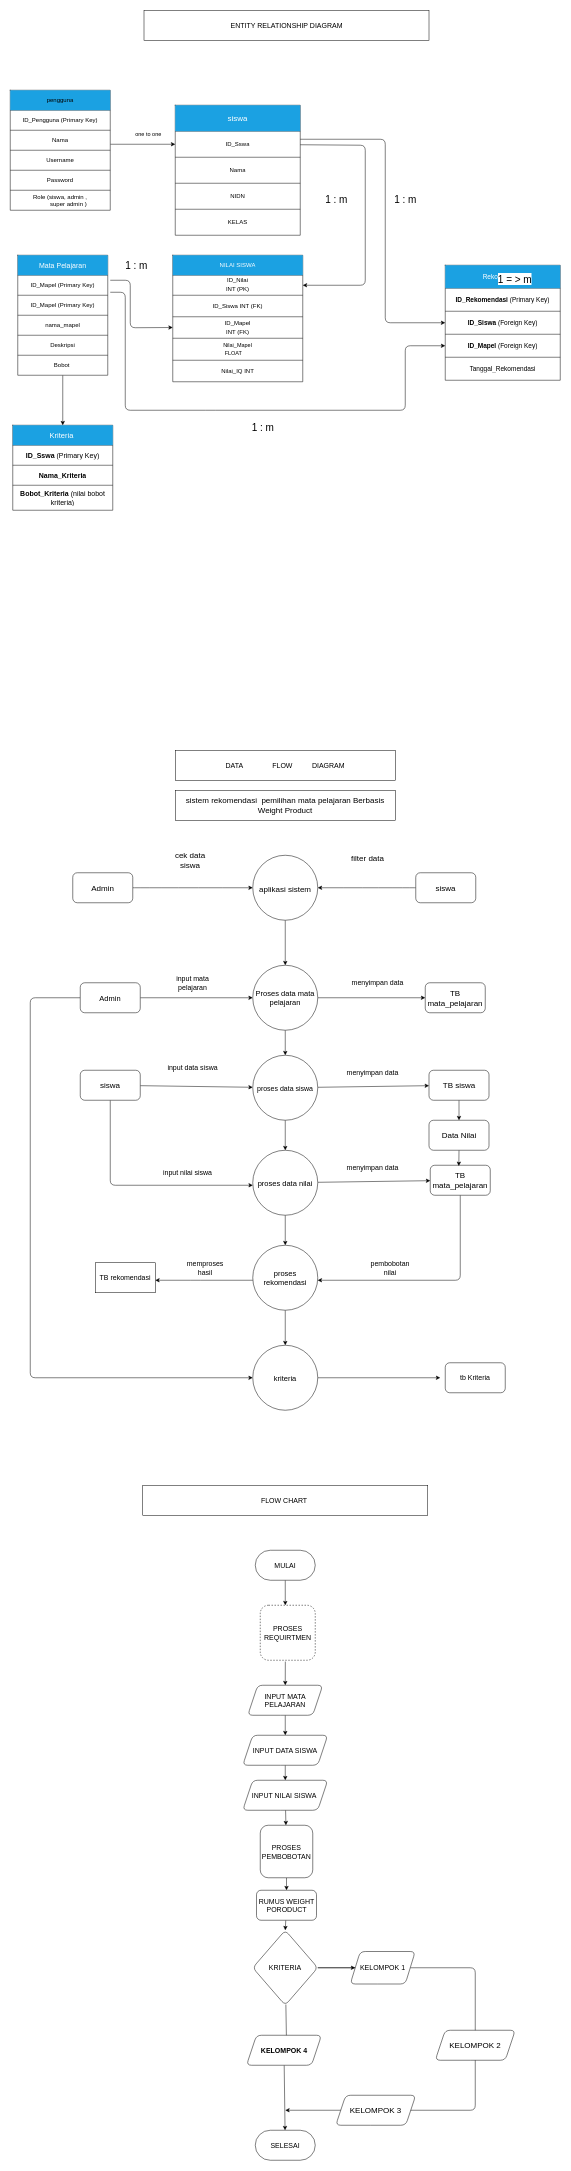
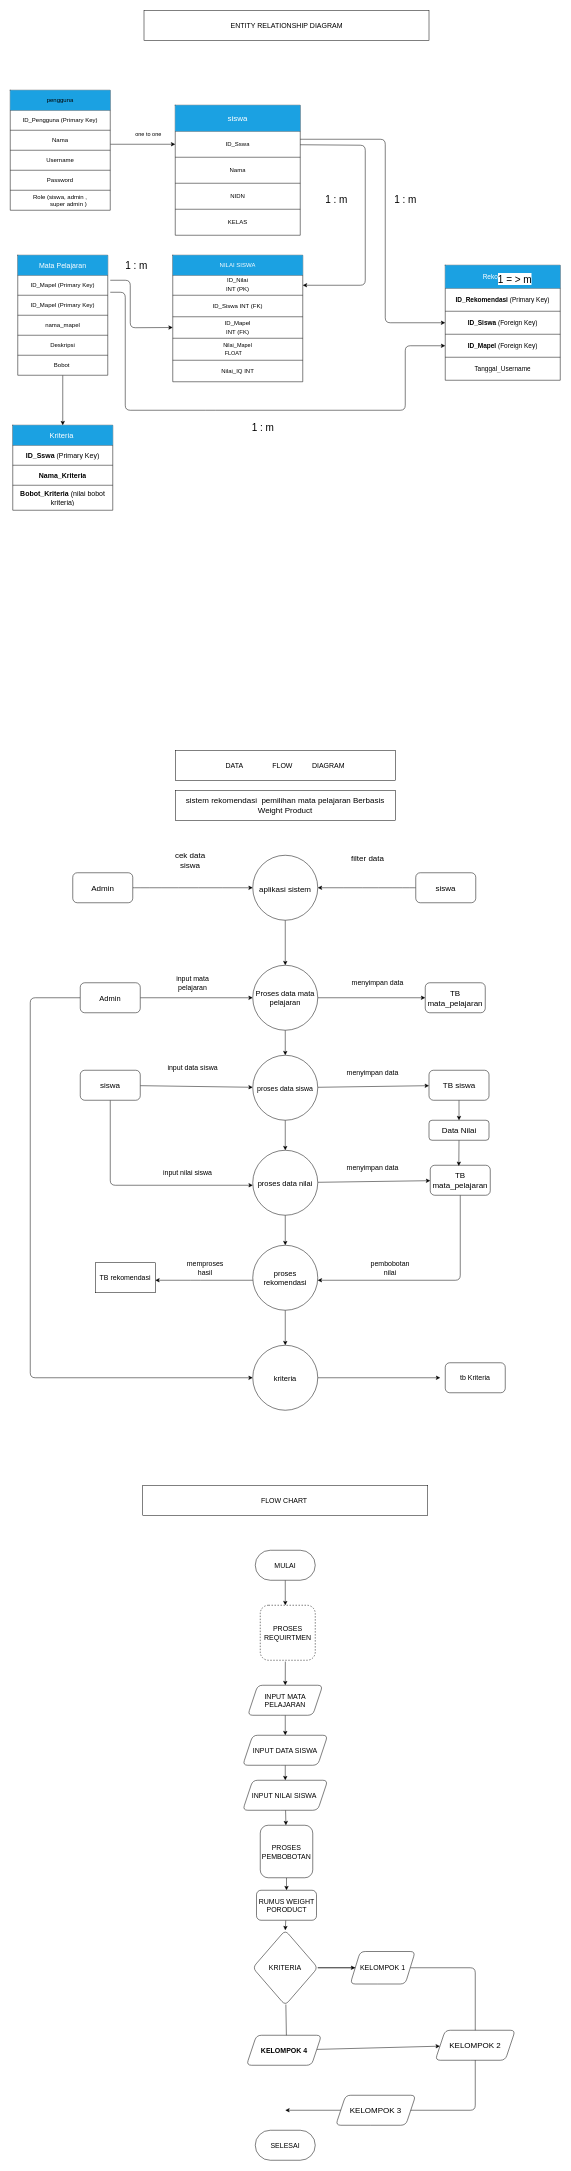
node "Tanggal_Rekomendasi": label "Tanggal_Rekomendasi" -> "Tanggal_Username"
node "Data Nilai": size 60x30 -> 60x20
edge "KELOMPOK 4" -> "SELESAI": now "KELOMPOK 4" -> "KELOMPOK 2"
